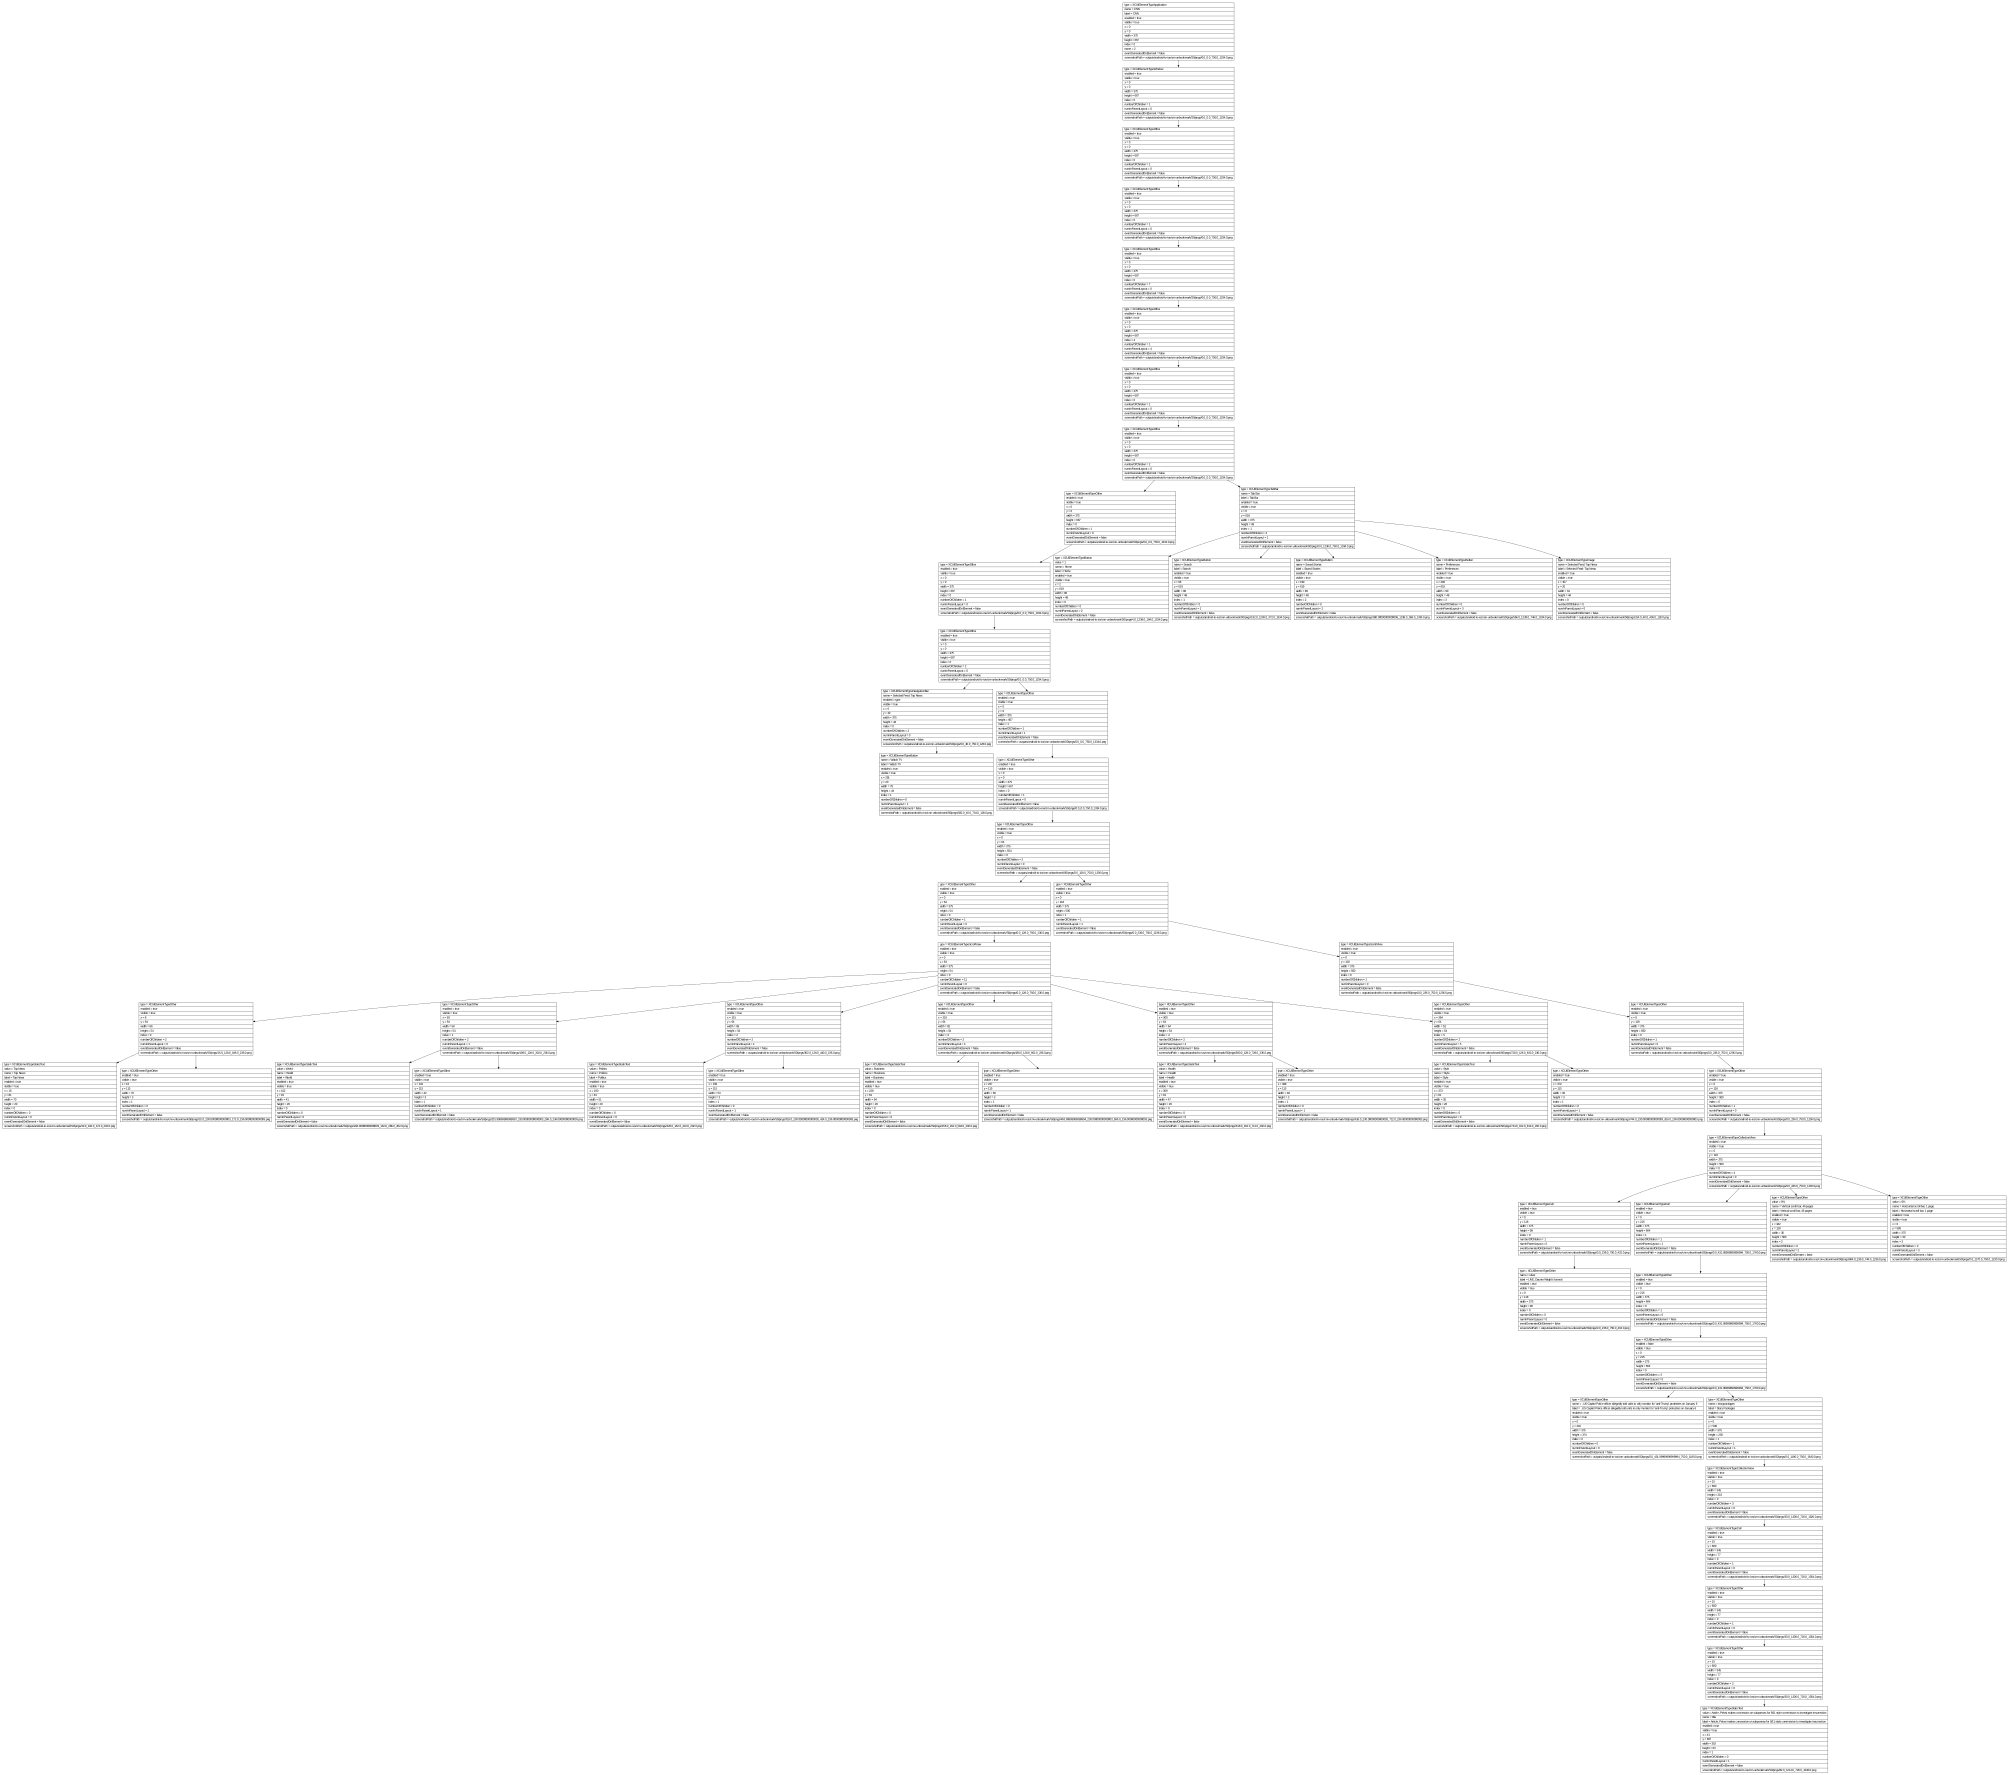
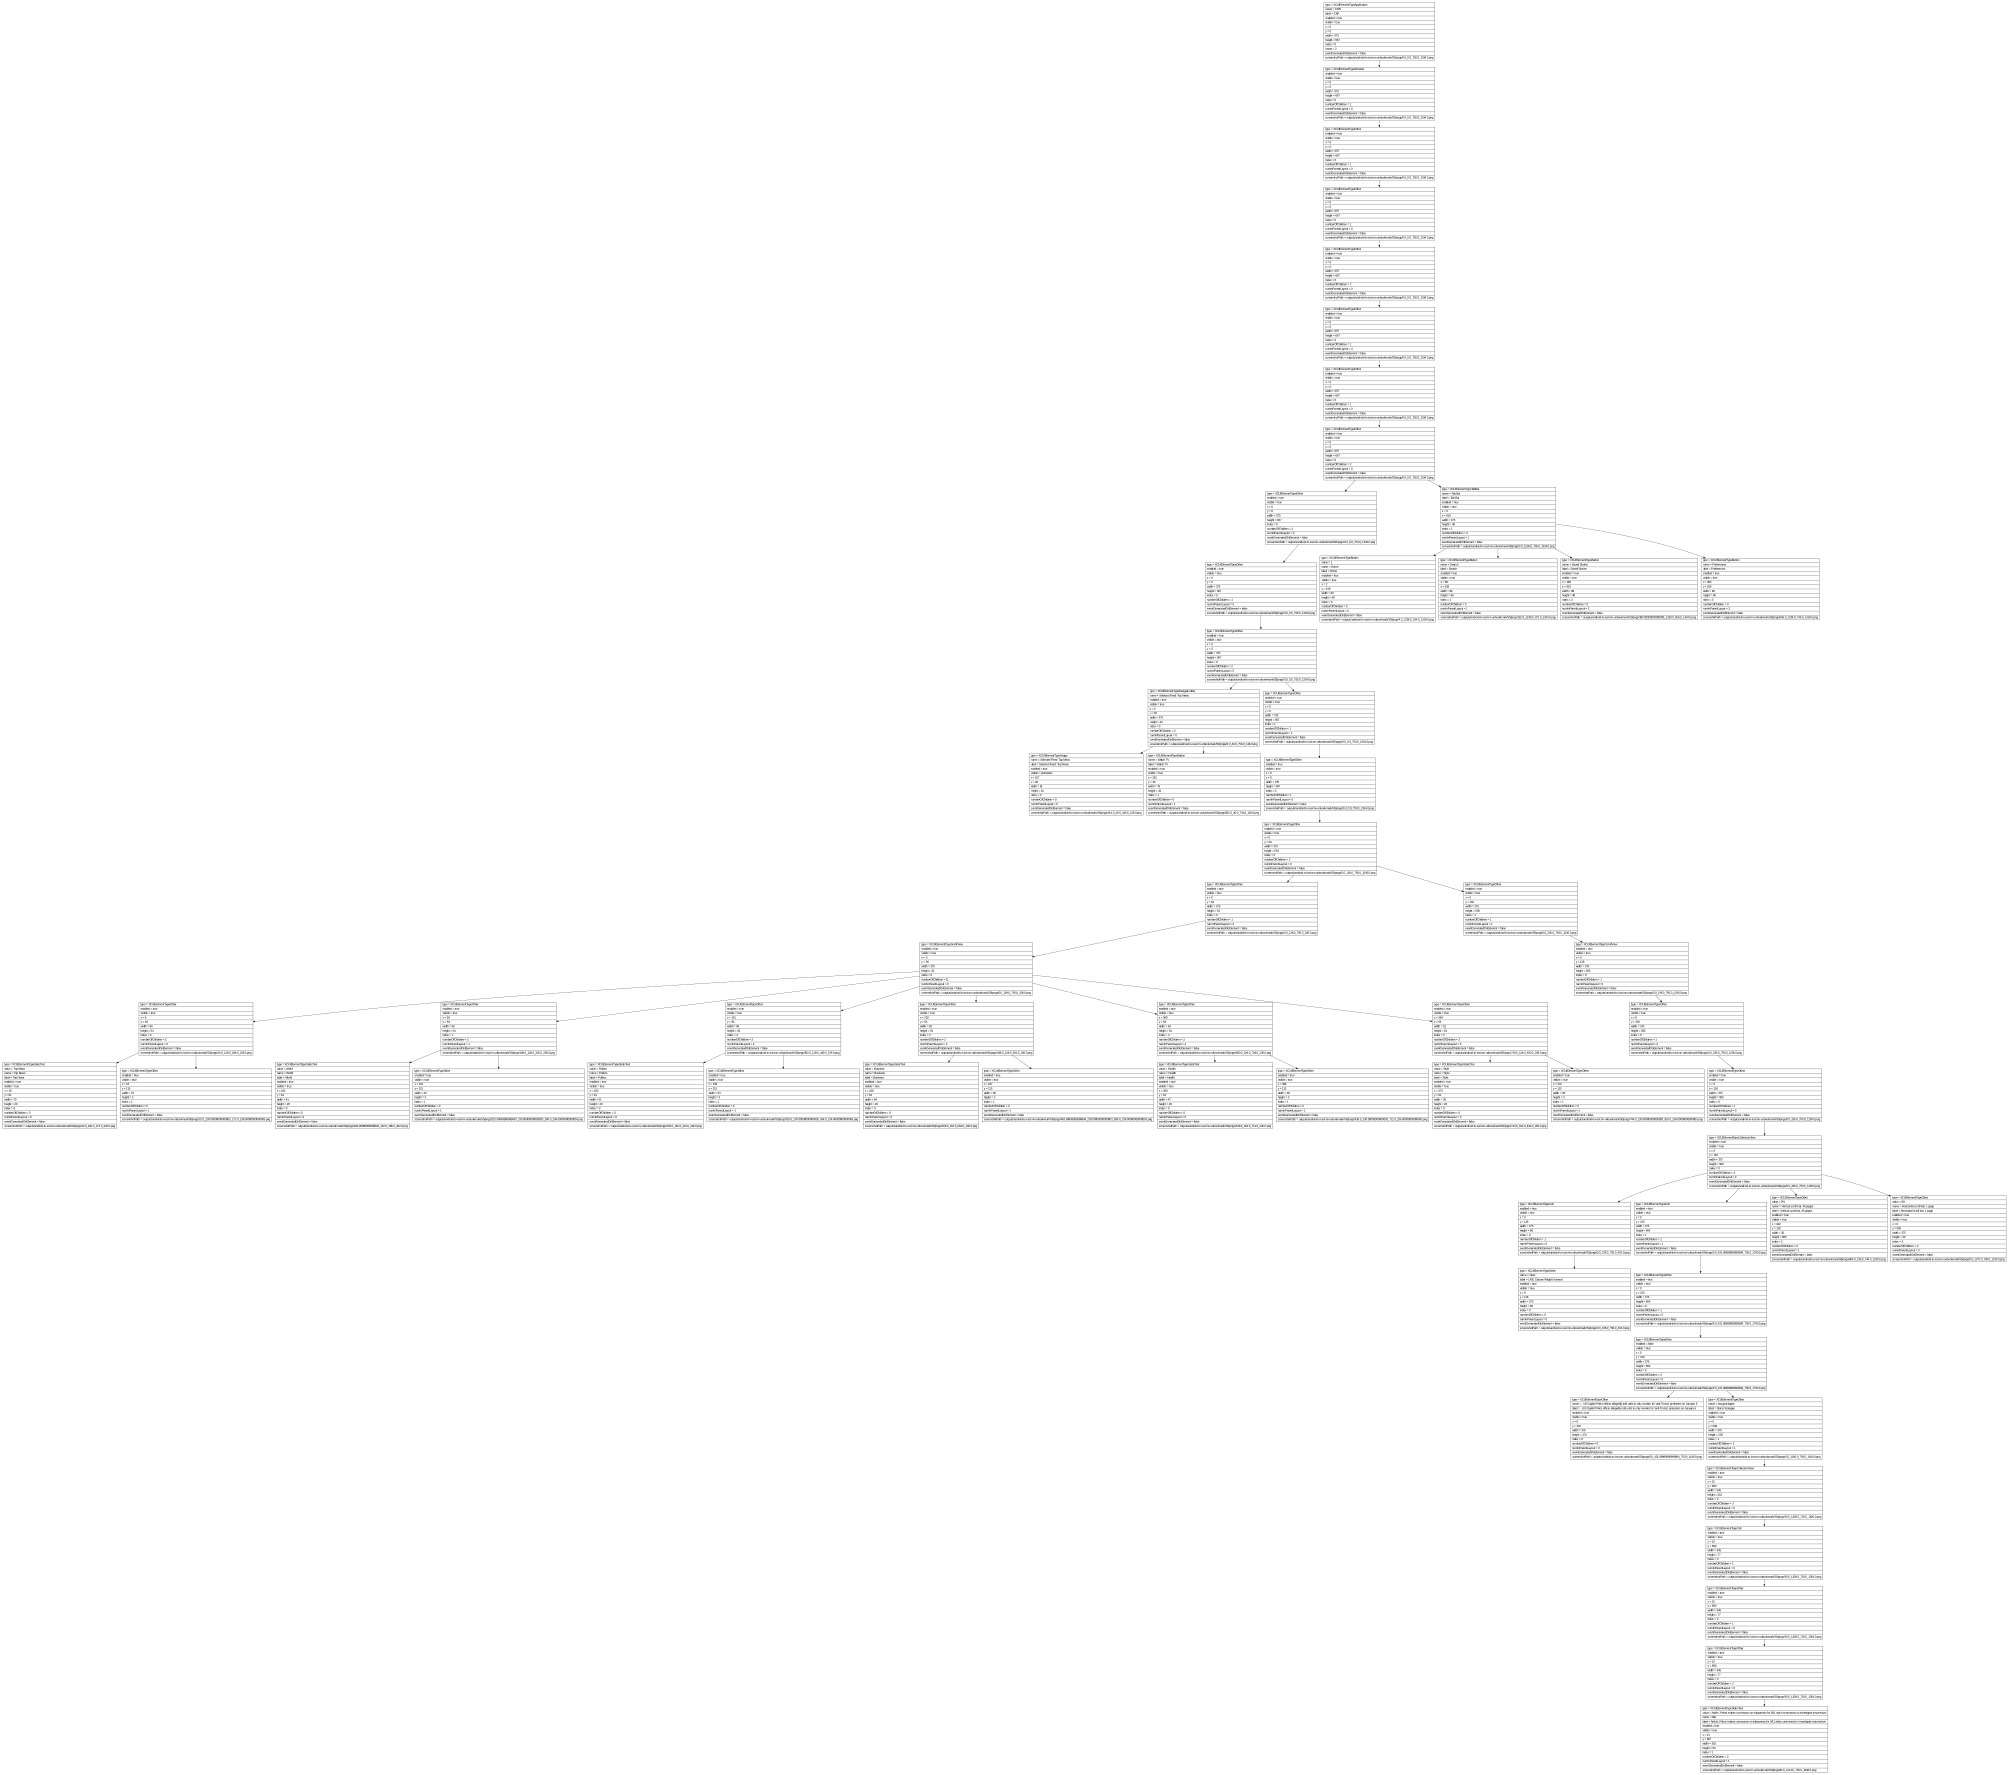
edge "type = XCUIElementTypeTabBar" -> "type = XCUIElementTypeImage": now "type = XCUIElementTypeNavigationBar" -> "type = XCUIElementTypeImage"
node "type = XCUIElementTypeImage": text "visible = true" -> "visible = protesters"
node "type = XCUIElementTypeNavigationBar": text "enabled = type" -> "enabled = true"
